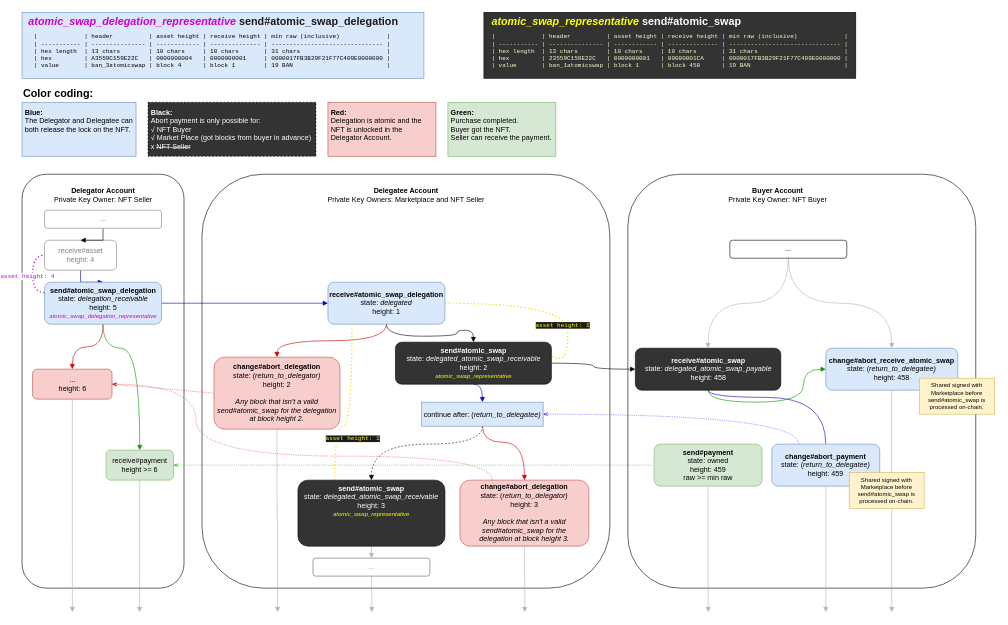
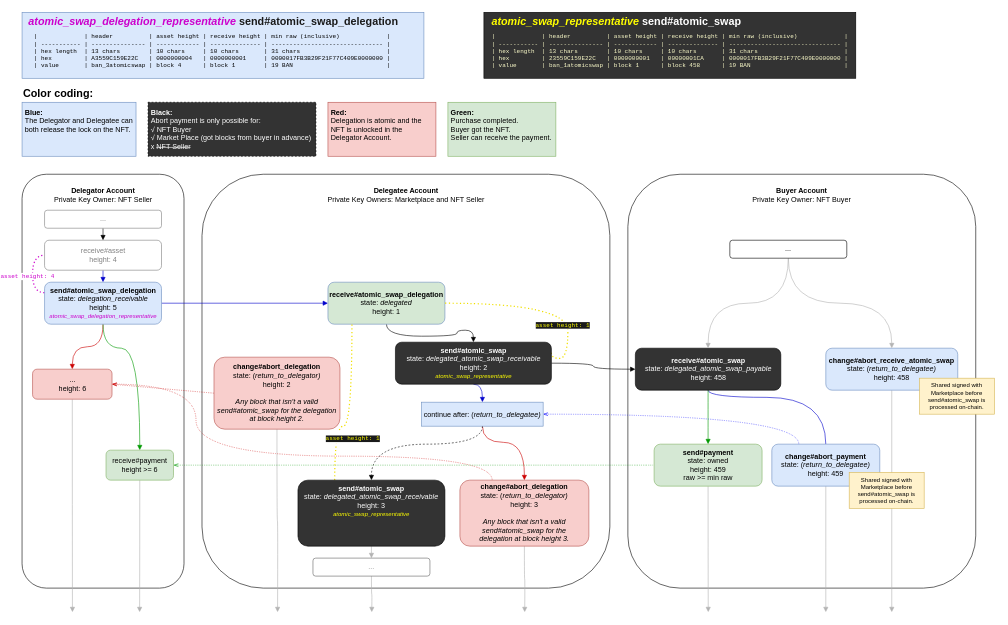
node "Buyer Account Private Key Owner: NFT Buyer": moved (778, 195) -> (802, 195)
node "receive#asset height: 4": size 72x30 -> 117x30
node "receive#atomic_swap_delegation state: delegated height: 1": fillcolor #dae8fc -> #d5e8d4
edge "receive#atomic_swap_delegation state: delegated height: 1" -> "change#abort_delegation state: (return_to_delegator) height: 2 Any block that isn't a valid send#atomic_swap for the delegation at block height 2.": removed
edge "receive#atomic_swap state: delegated_atomic_swap_payable height: 458" -> "change#abort_receive_atomic_swap state: (return_to_delegatee) height: 458": now "receive#atomic_swap state: delegated_atomic_swap_payable height: 458" -> "send#payment state: owned height: 459 raw >= min raw"
